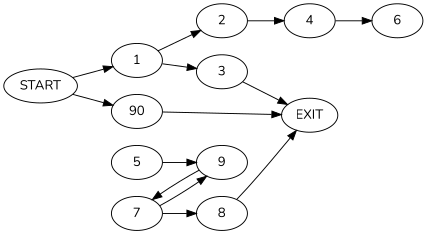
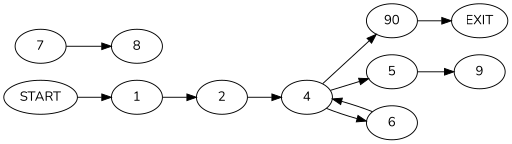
node "3": removed
edge "4" -> "5": added
edge "START" -> "90": now "4" -> "90"
edge "6" -> "4": added
edge "8" -> "EXIT": removed
edge "9" -> "7": removed
edge "7" -> "9": removed
